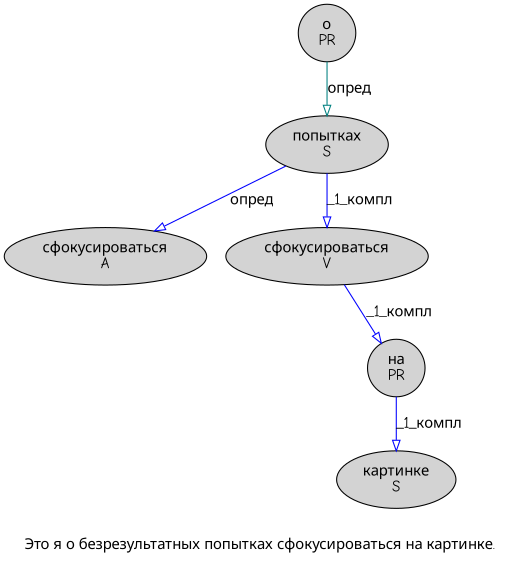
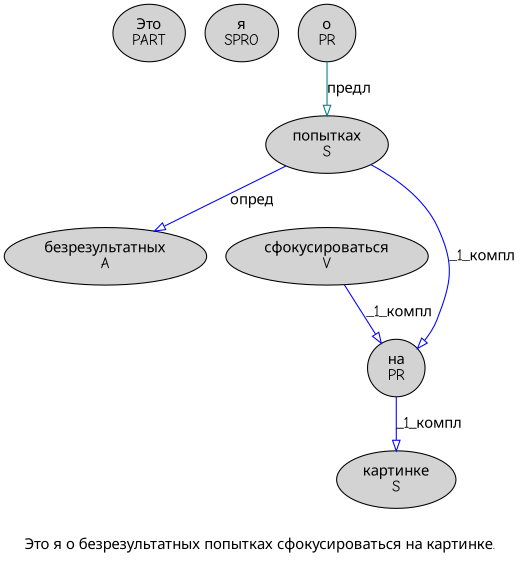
node "Это PART": added
node "я SPRO": added
edge "о PR" -> "попытках S": label "опред" -> "предл"
edge "попытках S" -> "сфокусироваться V": now "попытках S" -> "на PR"
node "сфокусироваться A": label "сфокусироваться A" -> "безрезультатных A"
